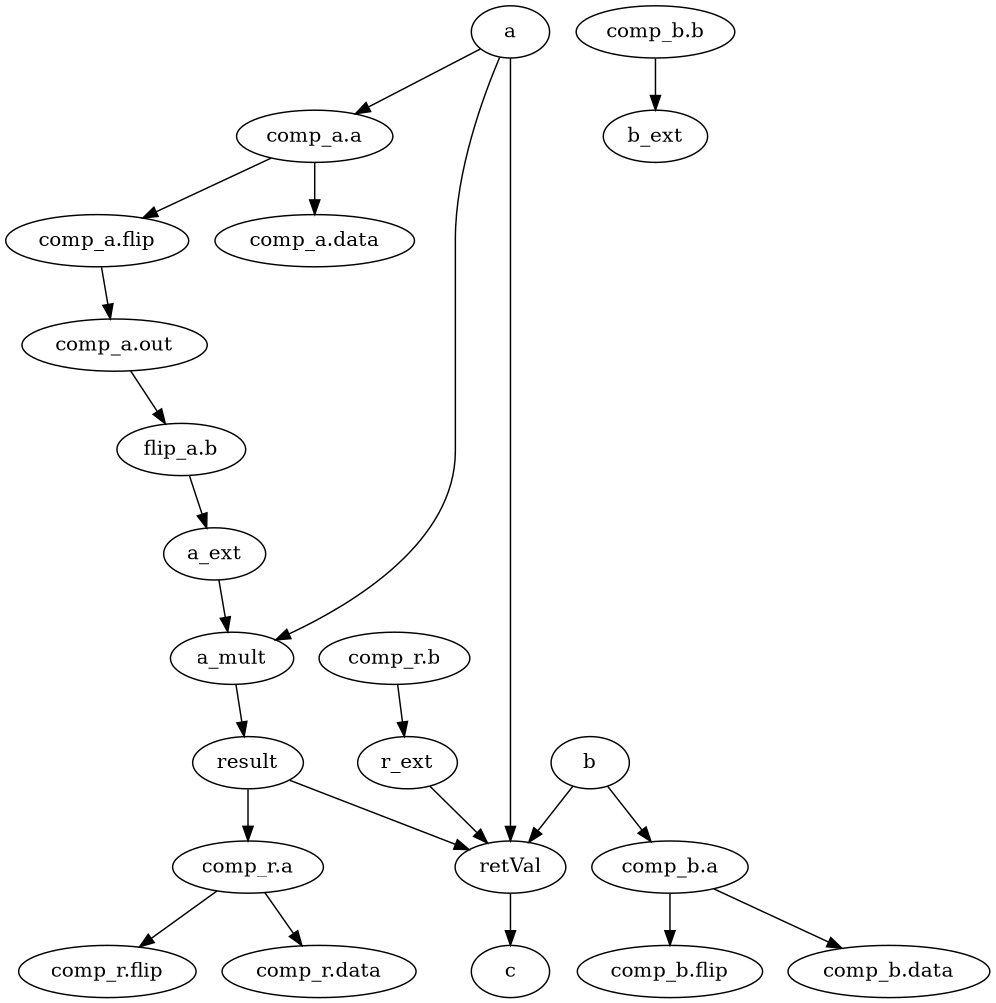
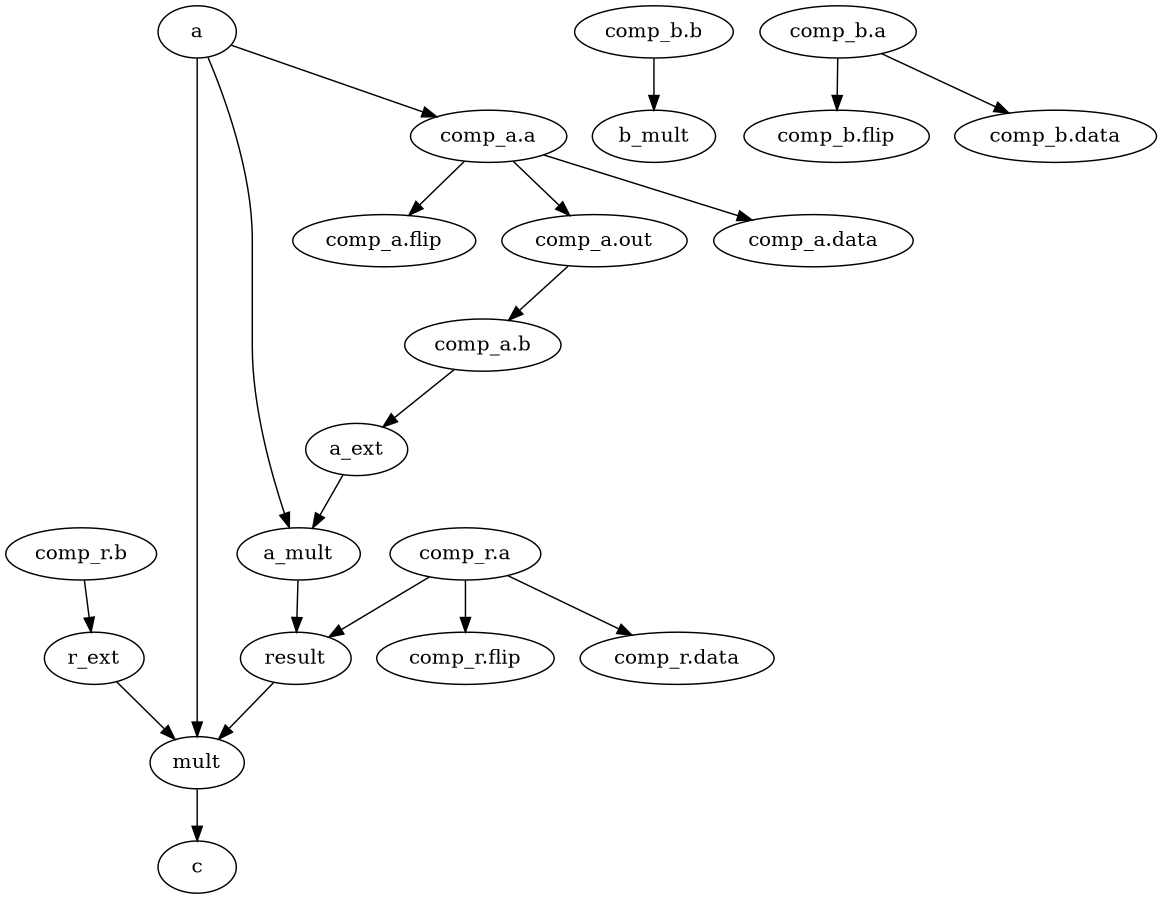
node "b_ext": label "b_ext" -> "b_mult"
edge "comp_a.flip" -> "comp_a.out": now "comp_a.a" -> "comp_a.out"
node "flip_a.b": label "flip_a.b" -> "comp_a.b"
node "b": removed
edge "result" -> "comp_r.a": reversed
node "retVal": label "retVal" -> "mult"
